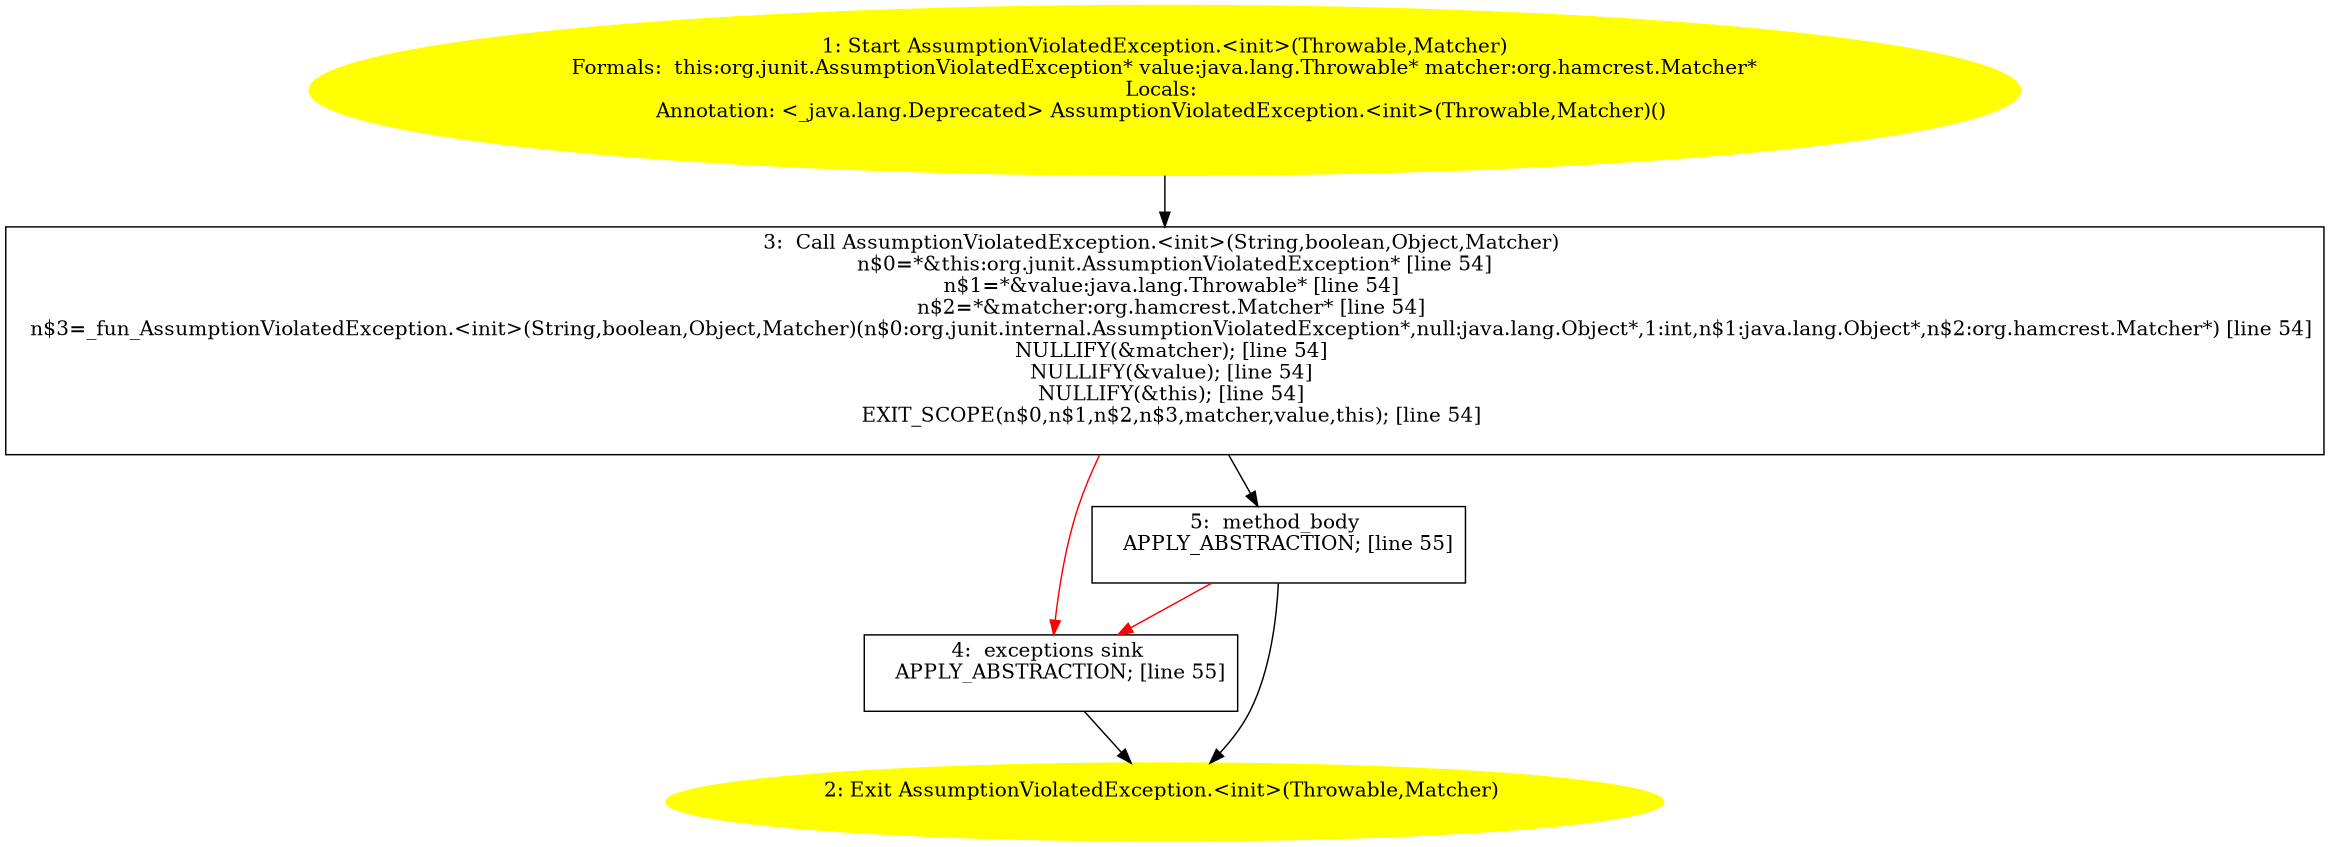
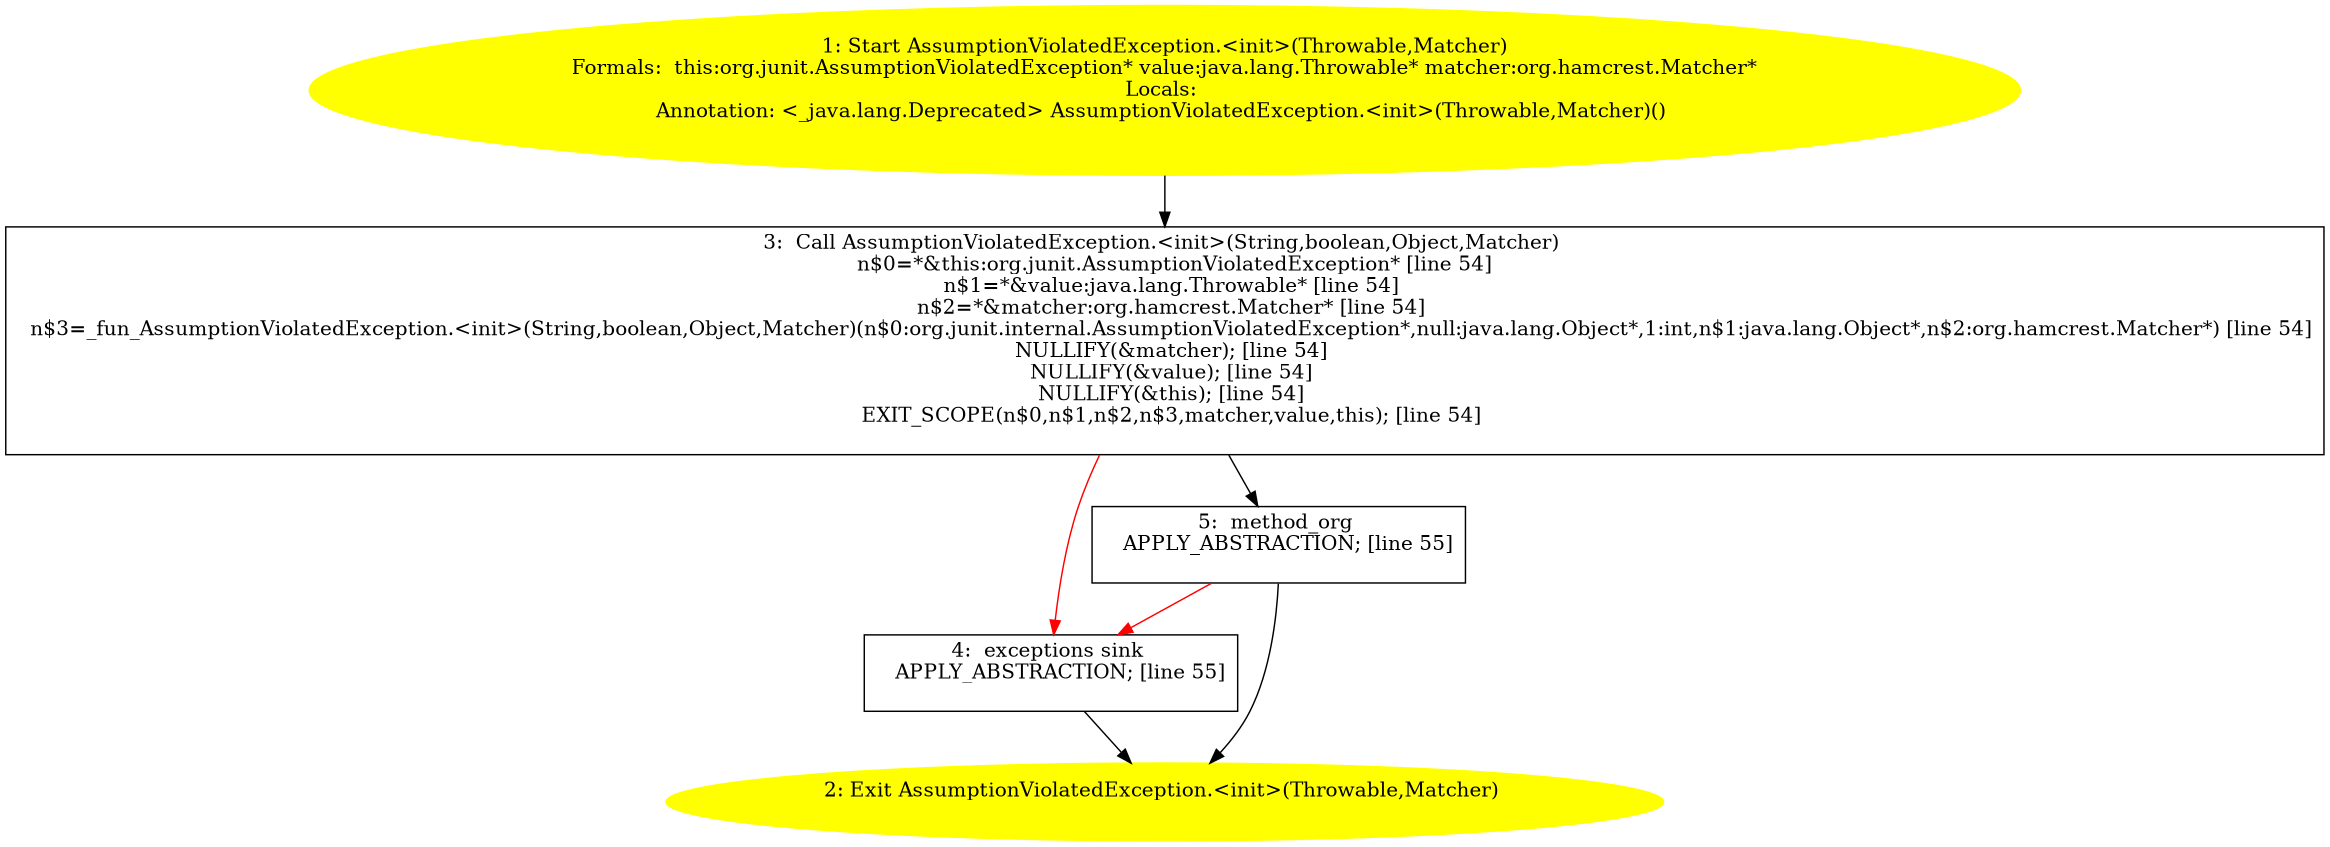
node "5:  method_body APPLY_ABSTRACTION; [line 55]": label "5:  method_body APPLY_ABSTRACTION; [line 55]" -> "5:  method_org APPLY_ABSTRACTION; [line 55]"
